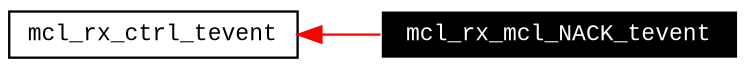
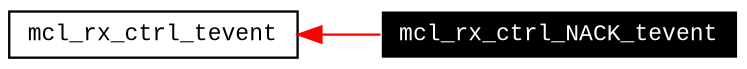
node "mcl_rx_mcl_NACK_tevent": label "mcl_rx_mcl_NACK_tevent" -> "mcl_rx_ctrl_NACK_tevent"
